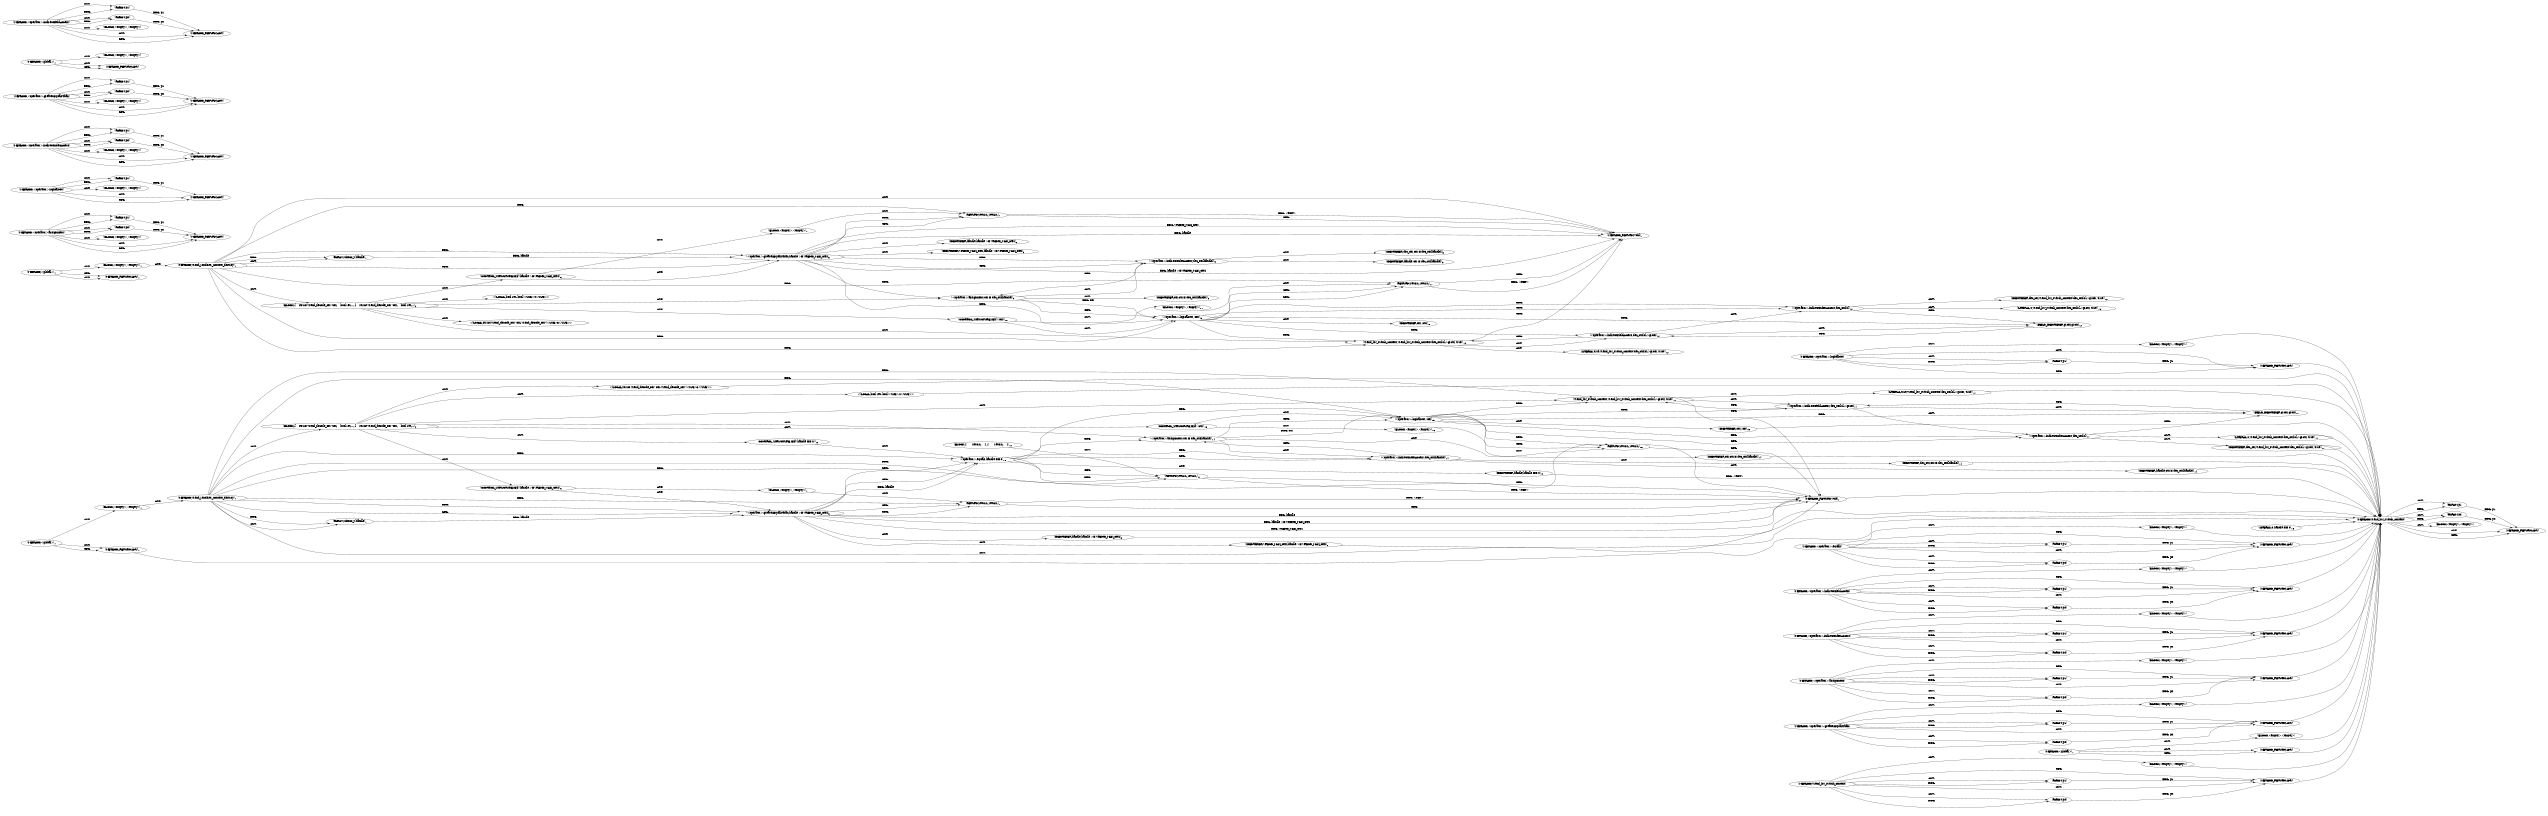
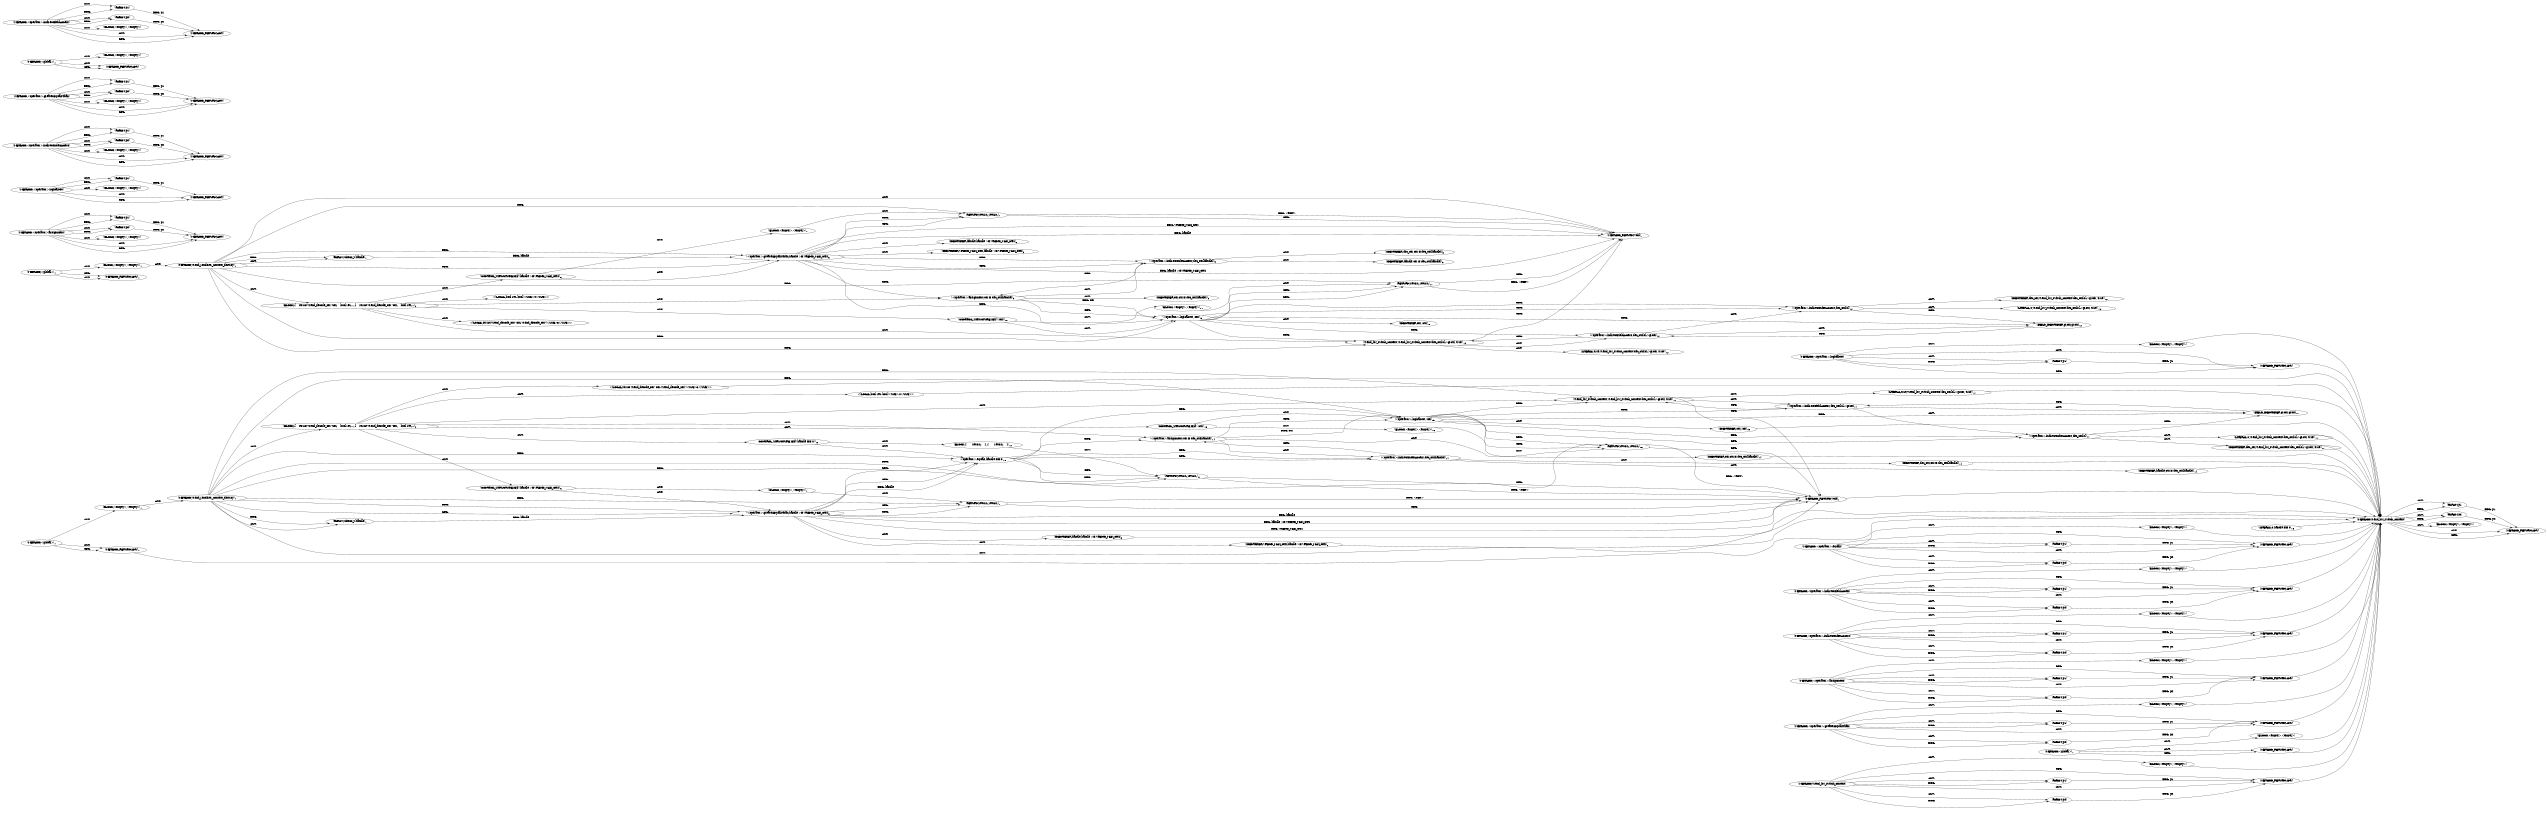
edge "(CONTROL_STRUCTURE,IF,if (handle == 0))" -> "(BLOCK,{       return;    },{       return;    })": added, label "AST:"
node "(IDENTIFIER,handle,handle == 0)": removed
